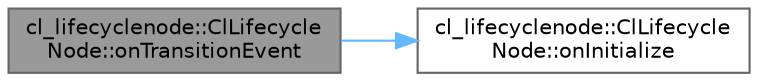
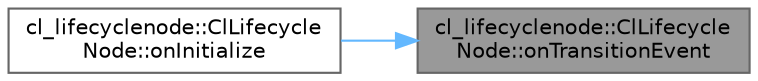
edge "cl_lifecyclenode::ClLifecycle Node::onTransitionEvent" -> "cl_lifecyclenode::ClLifecycle Node::onInitialize": reversed
